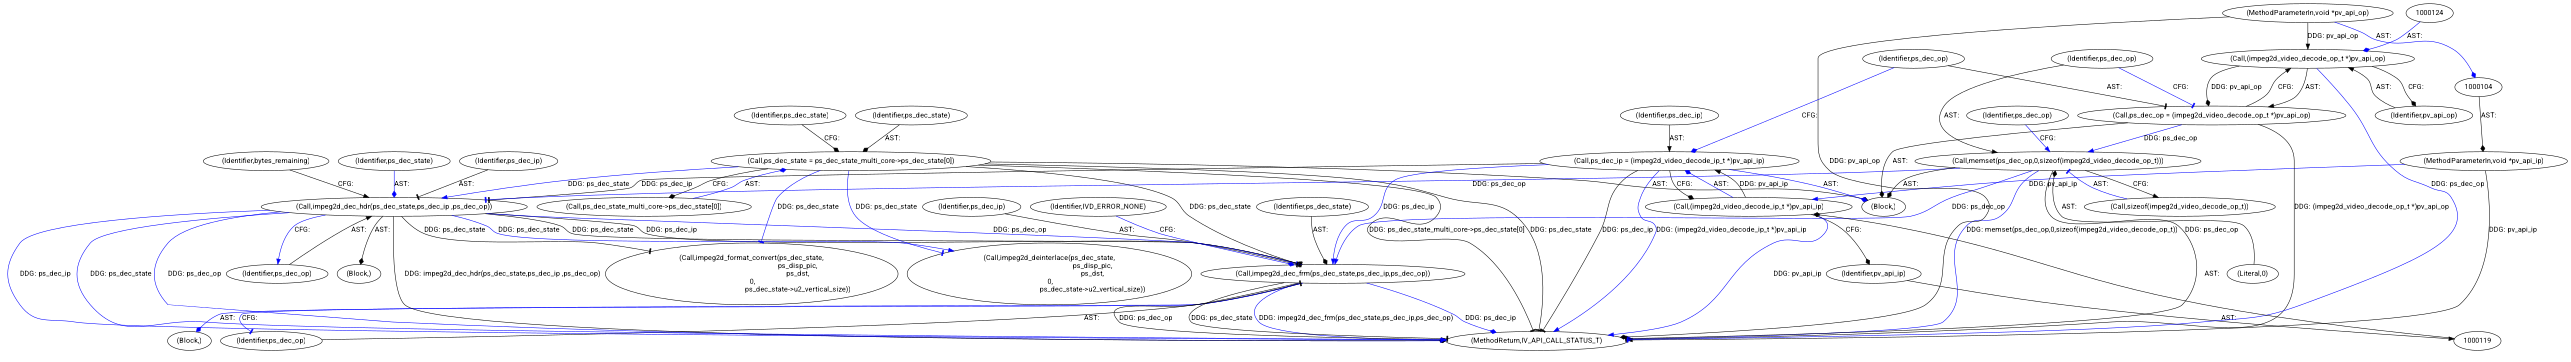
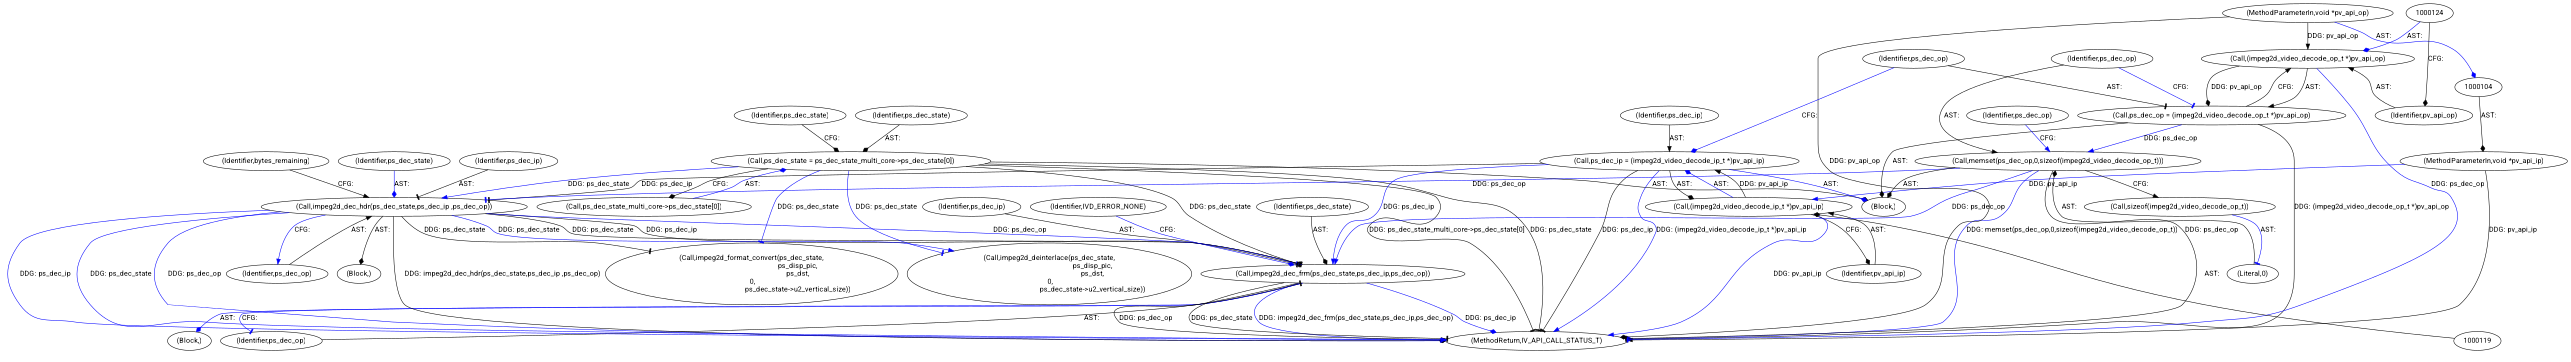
edge "(Call,(impeg2d_video_decode_op_t *)pv_api_op)" -> "(Identifier,pv_api_op)": now "1000124" -> "(Identifier,pv_api_op)"
edge "(Call,ps_dec_ip = (impeg2d_video_decode_ip_t *)pv_api_ip)" -> "(Call,(impeg2d_video_decode_ip_t *)pv_api_ip)": label "CFG: " -> "AST: "
edge "(Call,sizeof(impeg2d_video_decode_op_t))" -> "(Call,memset(ps_dec_op,0,sizeof(impeg2d_video_decode_op_t)))": now "(Call,sizeof(impeg2d_video_decode_op_t))" -> "(Literal,0)"
edge "(Identifier,pv_api_ip)" -> "1000119": now "(Identifier,pv_api_ip)" -> "(Call,(impeg2d_video_decode_ip_t *)pv_api_ip)"
